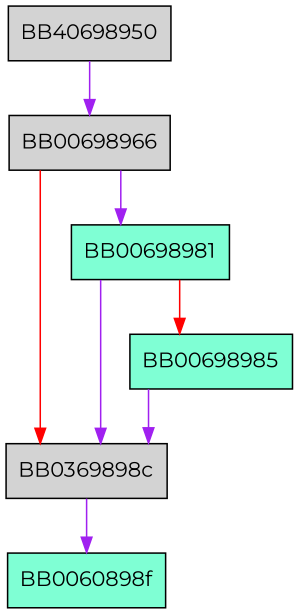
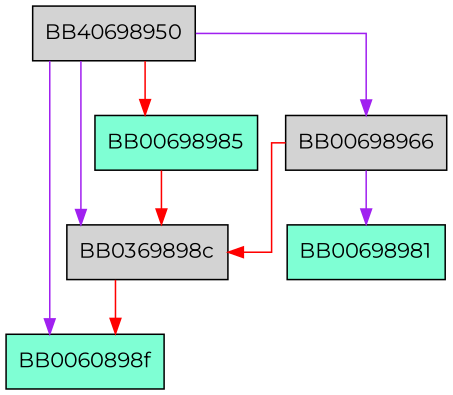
edge "BB40698950" -> "BB0060898f": added
edge "BB00698981" -> "BB00698985": now "BB40698950" -> "BB00698985"
edge "BB00698981" -> "BB0369898c": now "BB40698950" -> "BB0369898c"
edge "BB00698985" -> "BB0369898c": color purple -> red
edge "BB0369898c" -> "BB0060898f": color purple -> red
